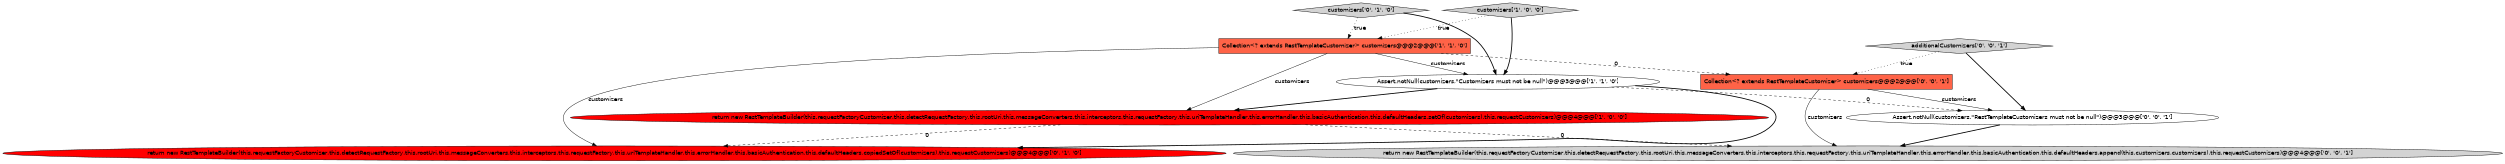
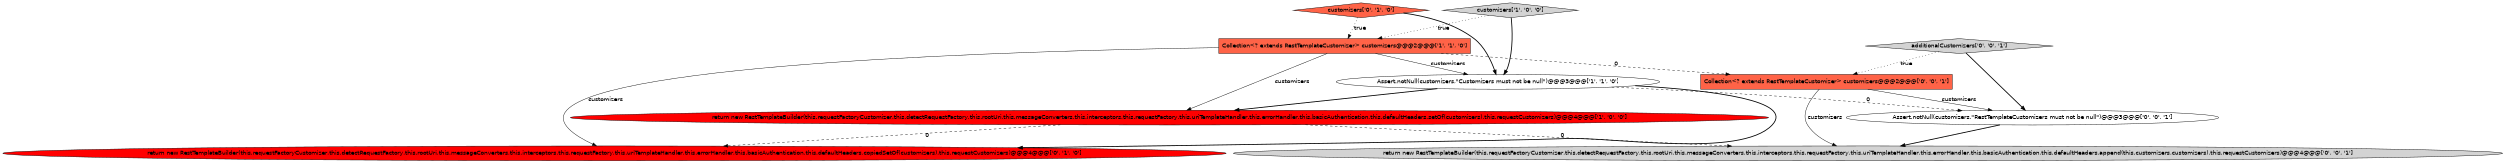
node "customizers['0', '1', '0']": fillcolor lightgray -> tomato
